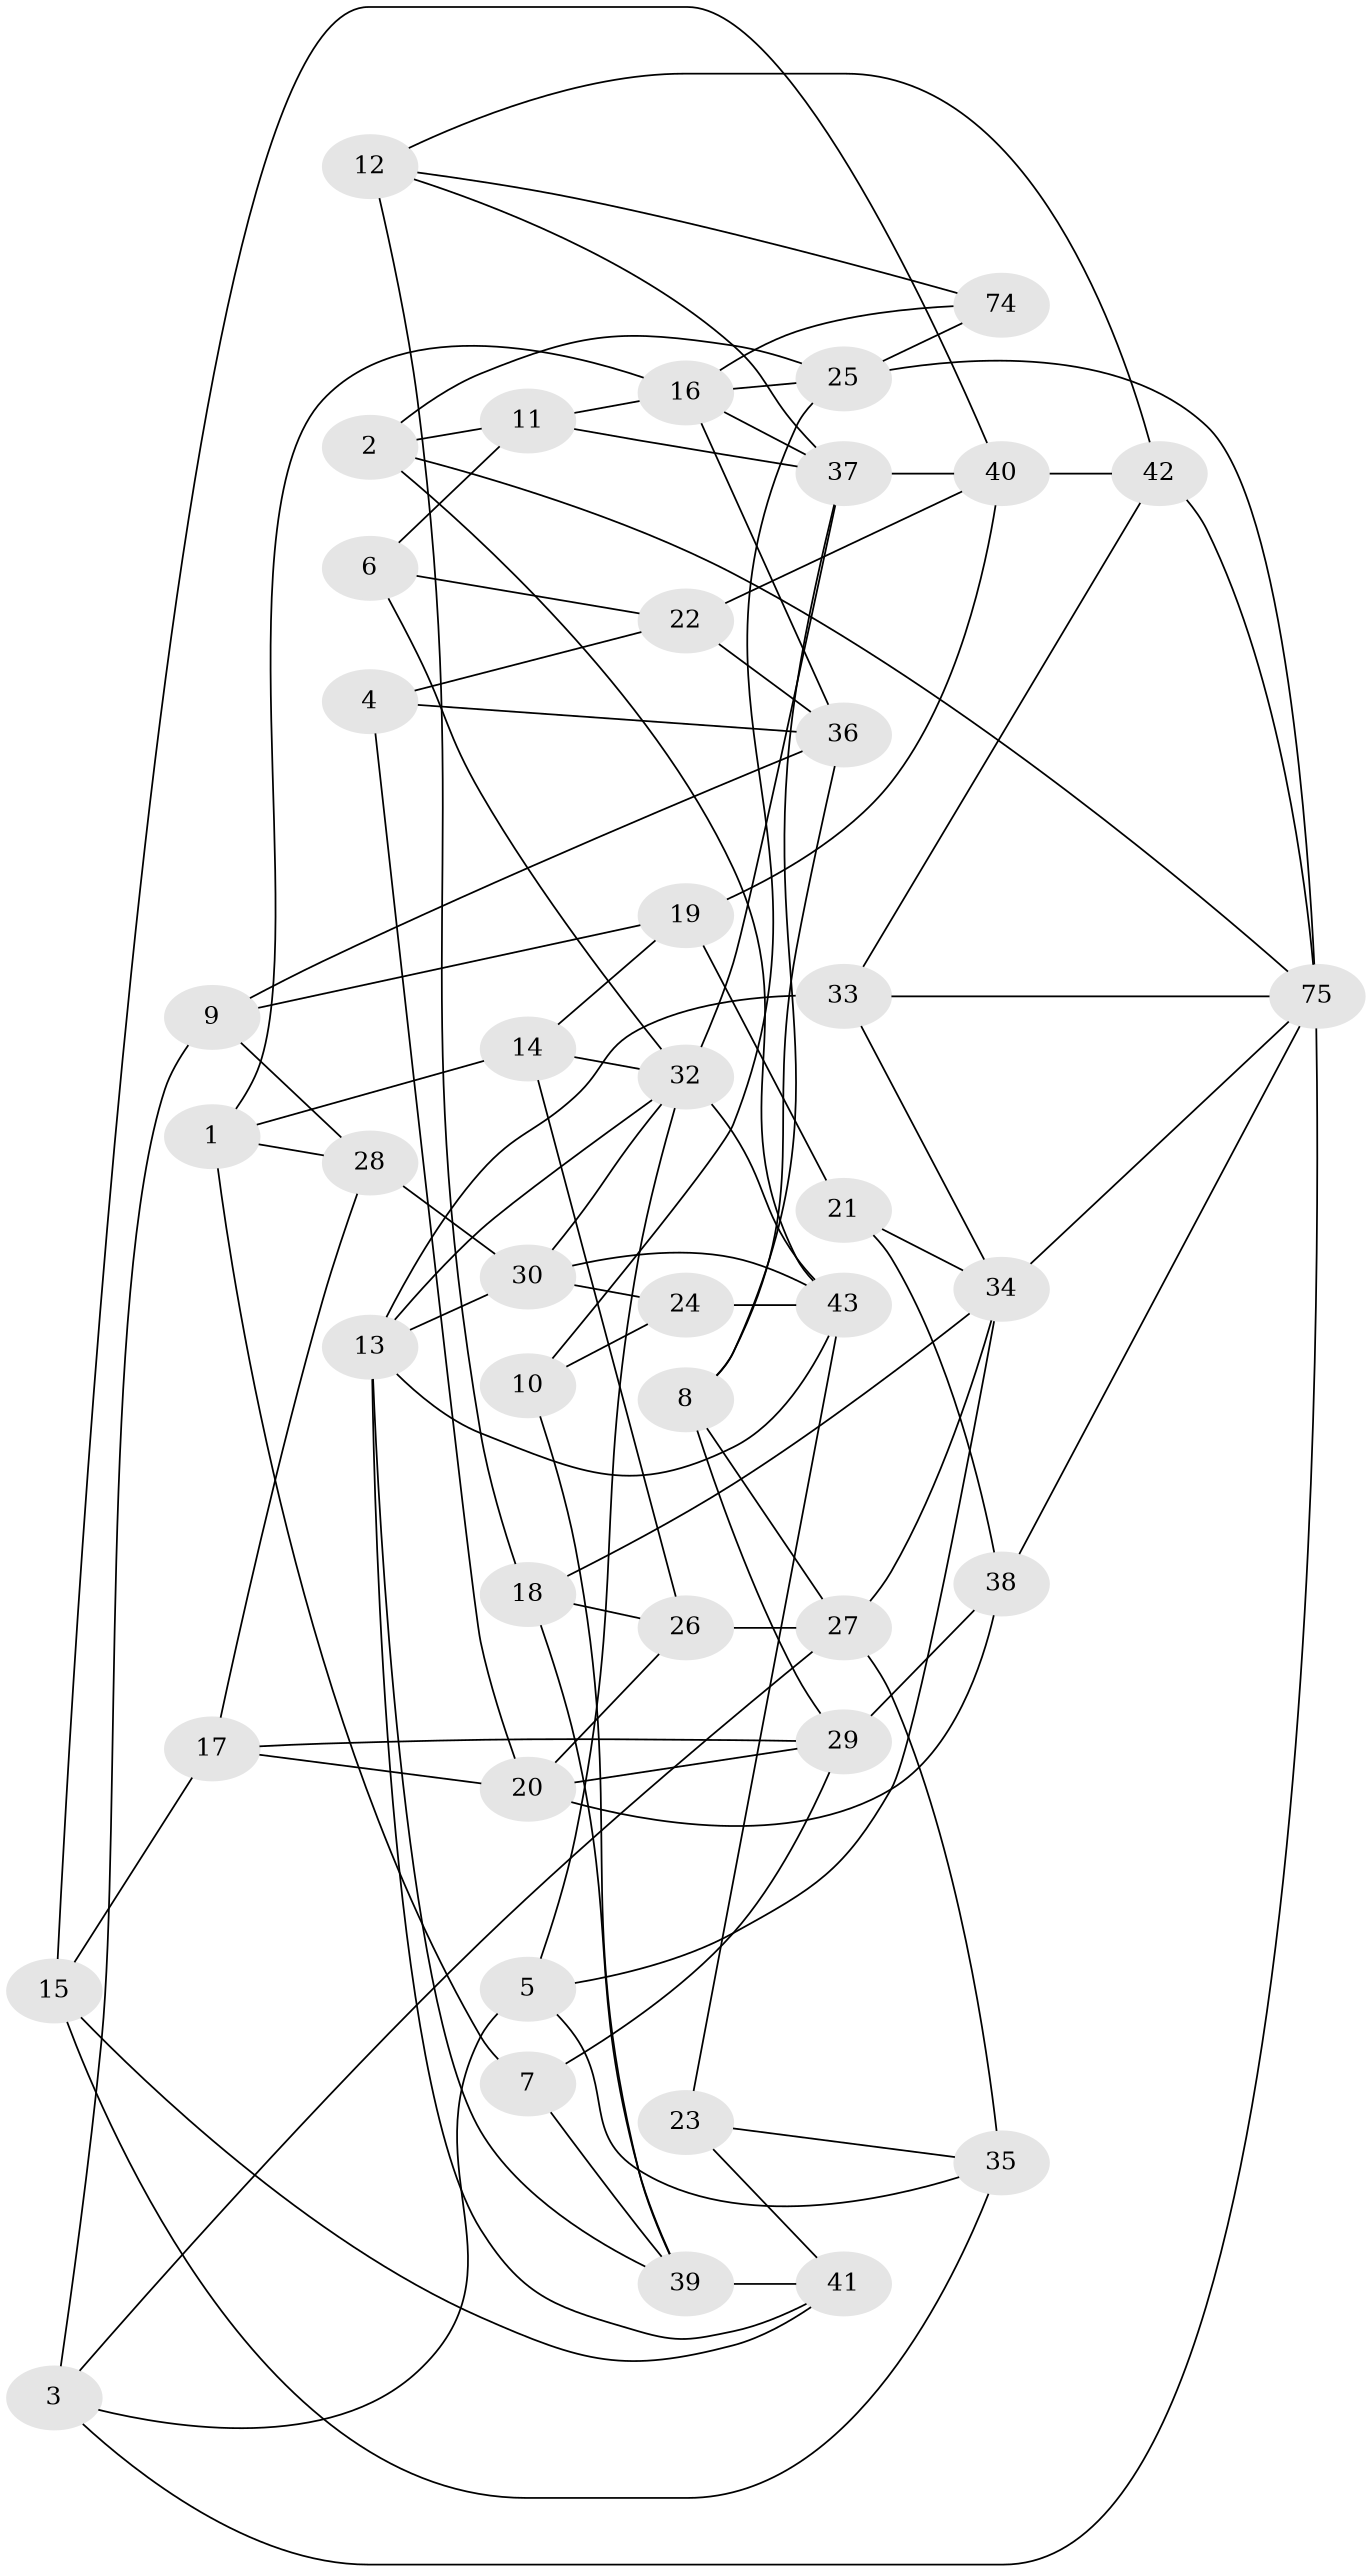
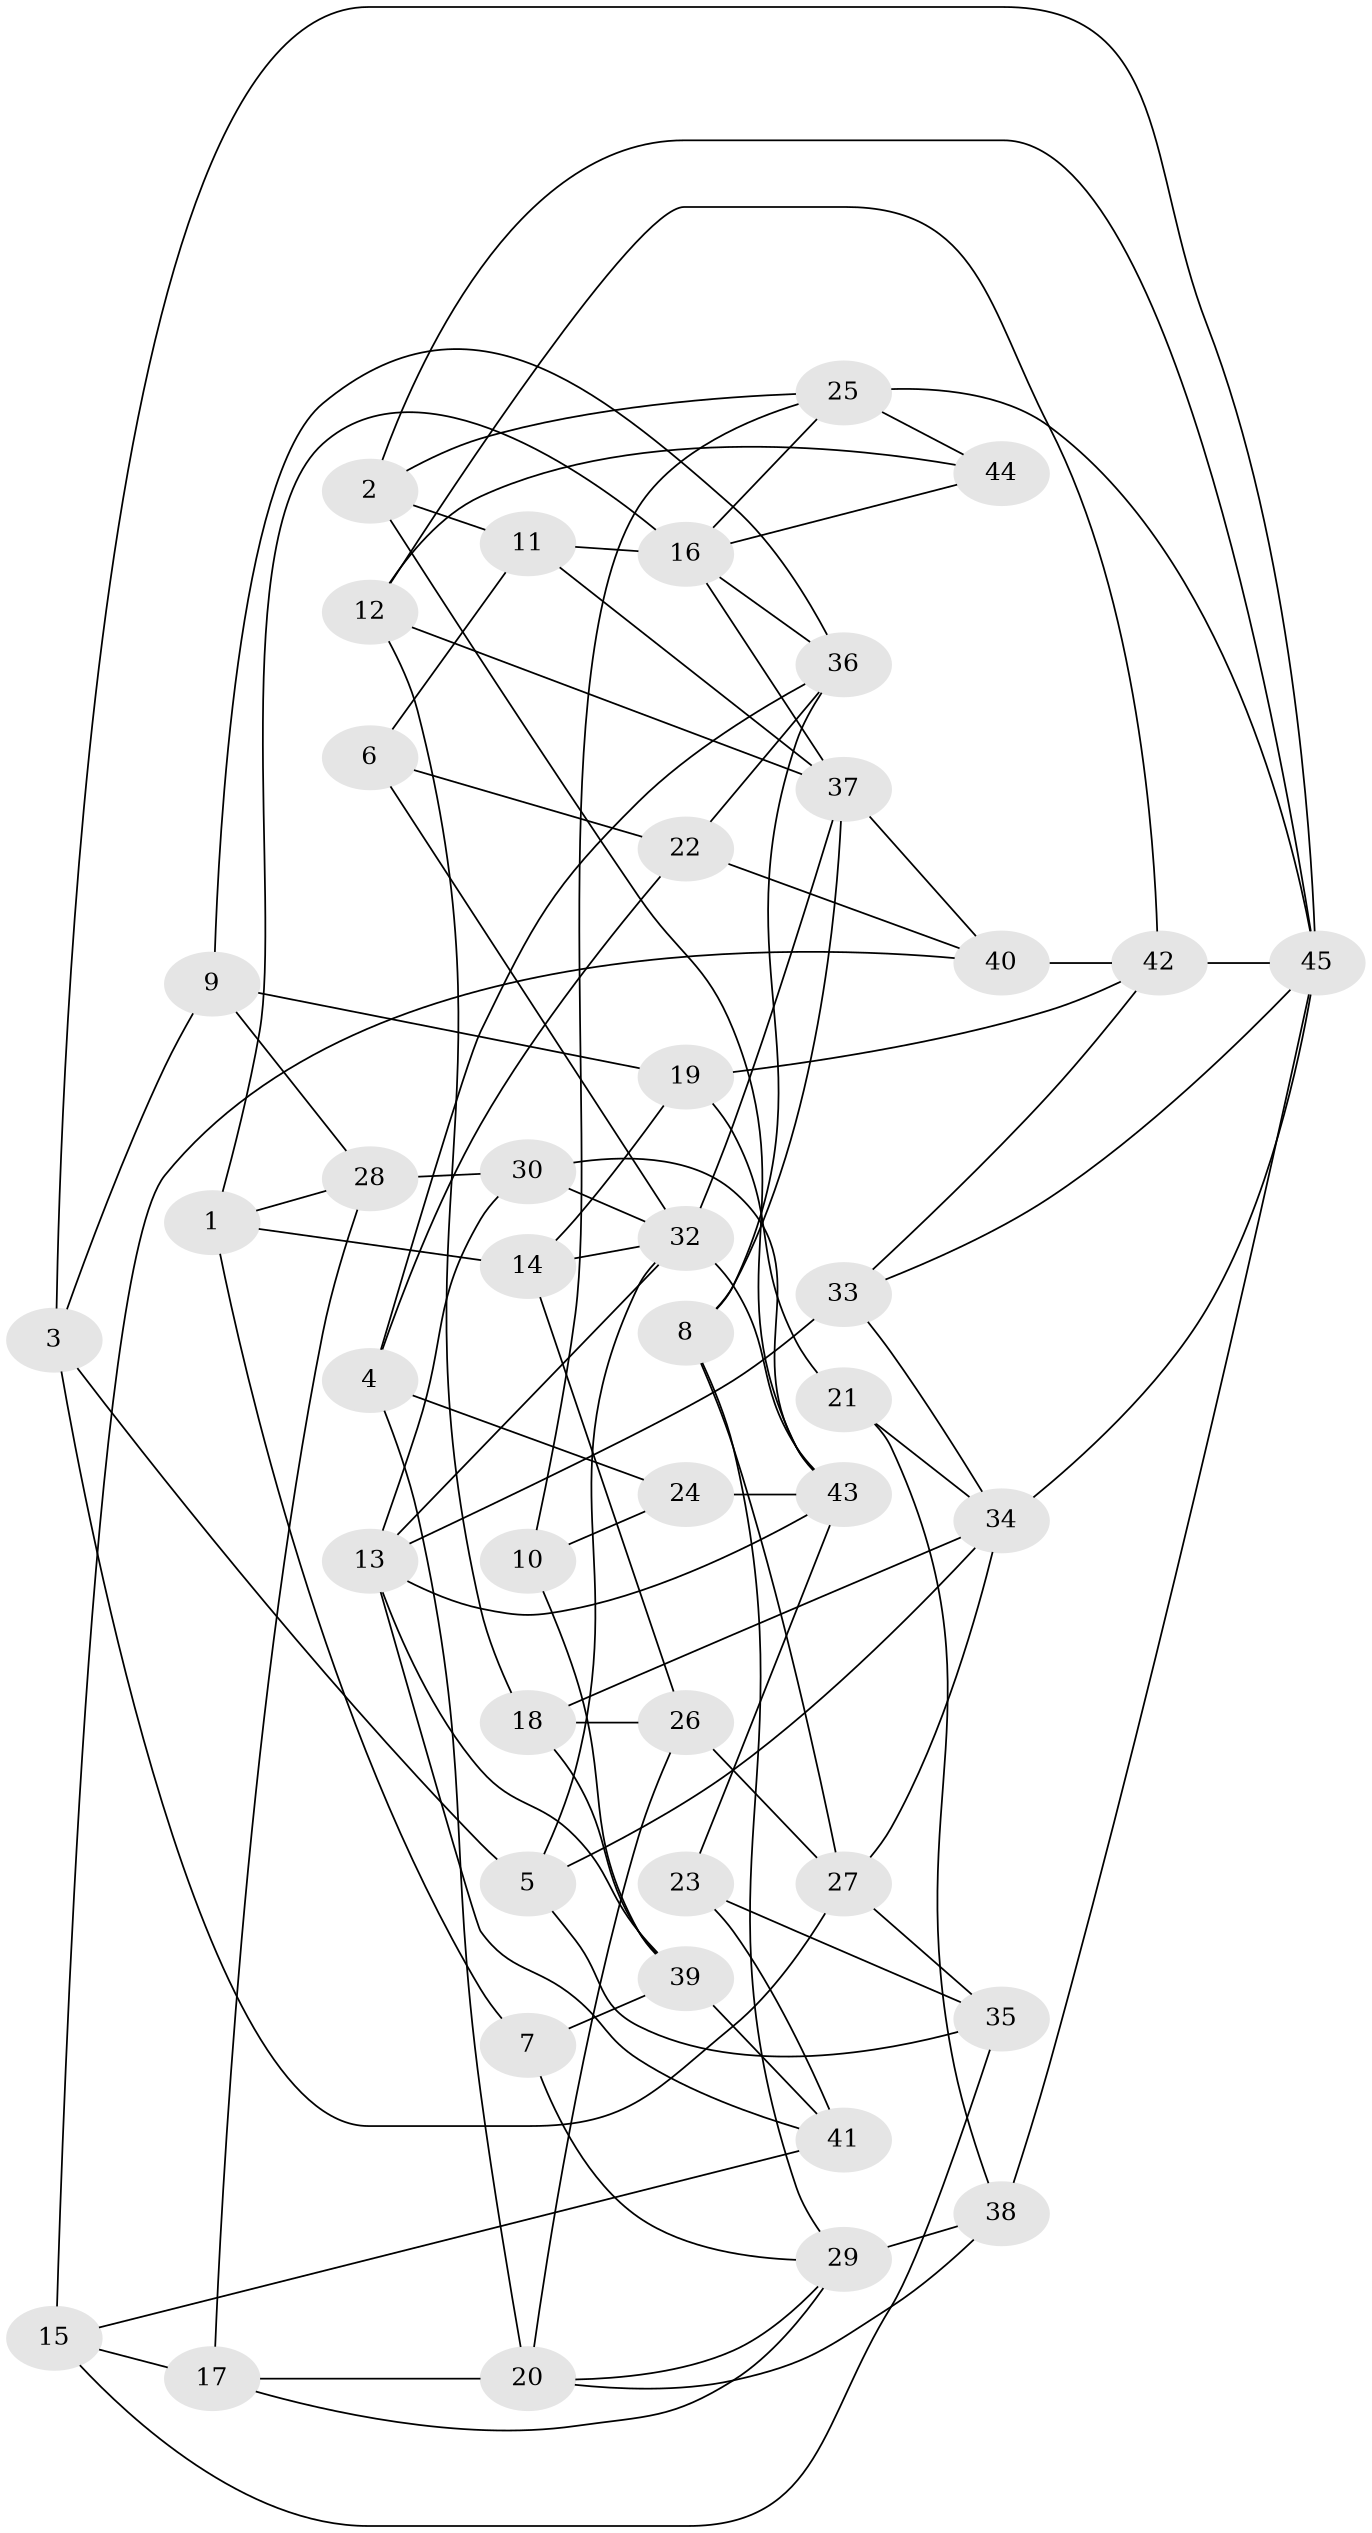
node "74": label "74" -> "44"
edge "40" -- "19": now "42" -- "19"
node "75": label "75" -> "45"
edge "30" -- "24": now "4" -- "24"
